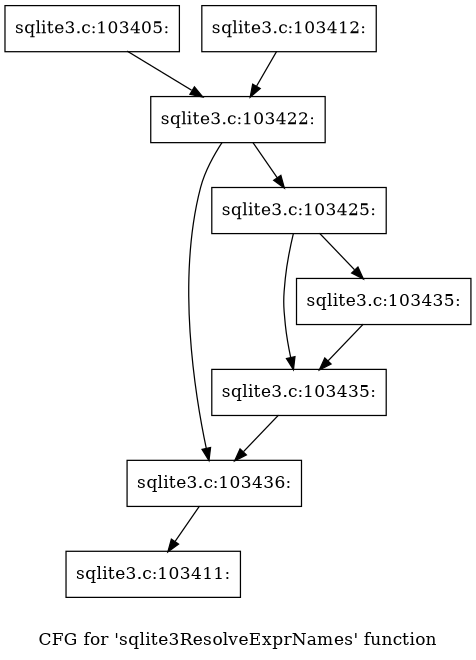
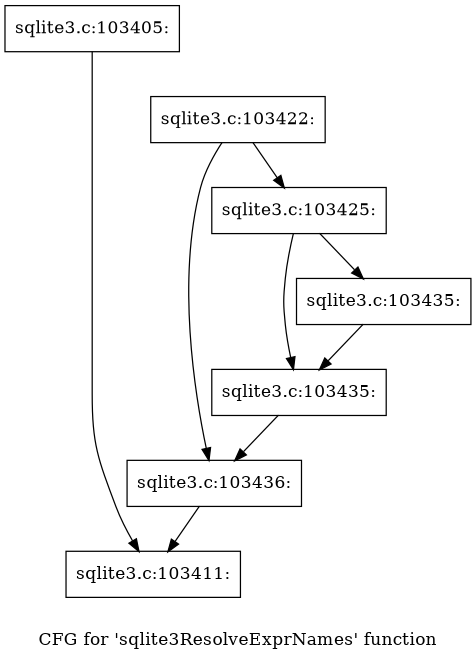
node "sqlite3.c:103412:": removed
edge "sqlite3.c:103405:" -> "sqlite3.c:103422:": now "sqlite3.c:103405:" -> "sqlite3.c:103411:"
